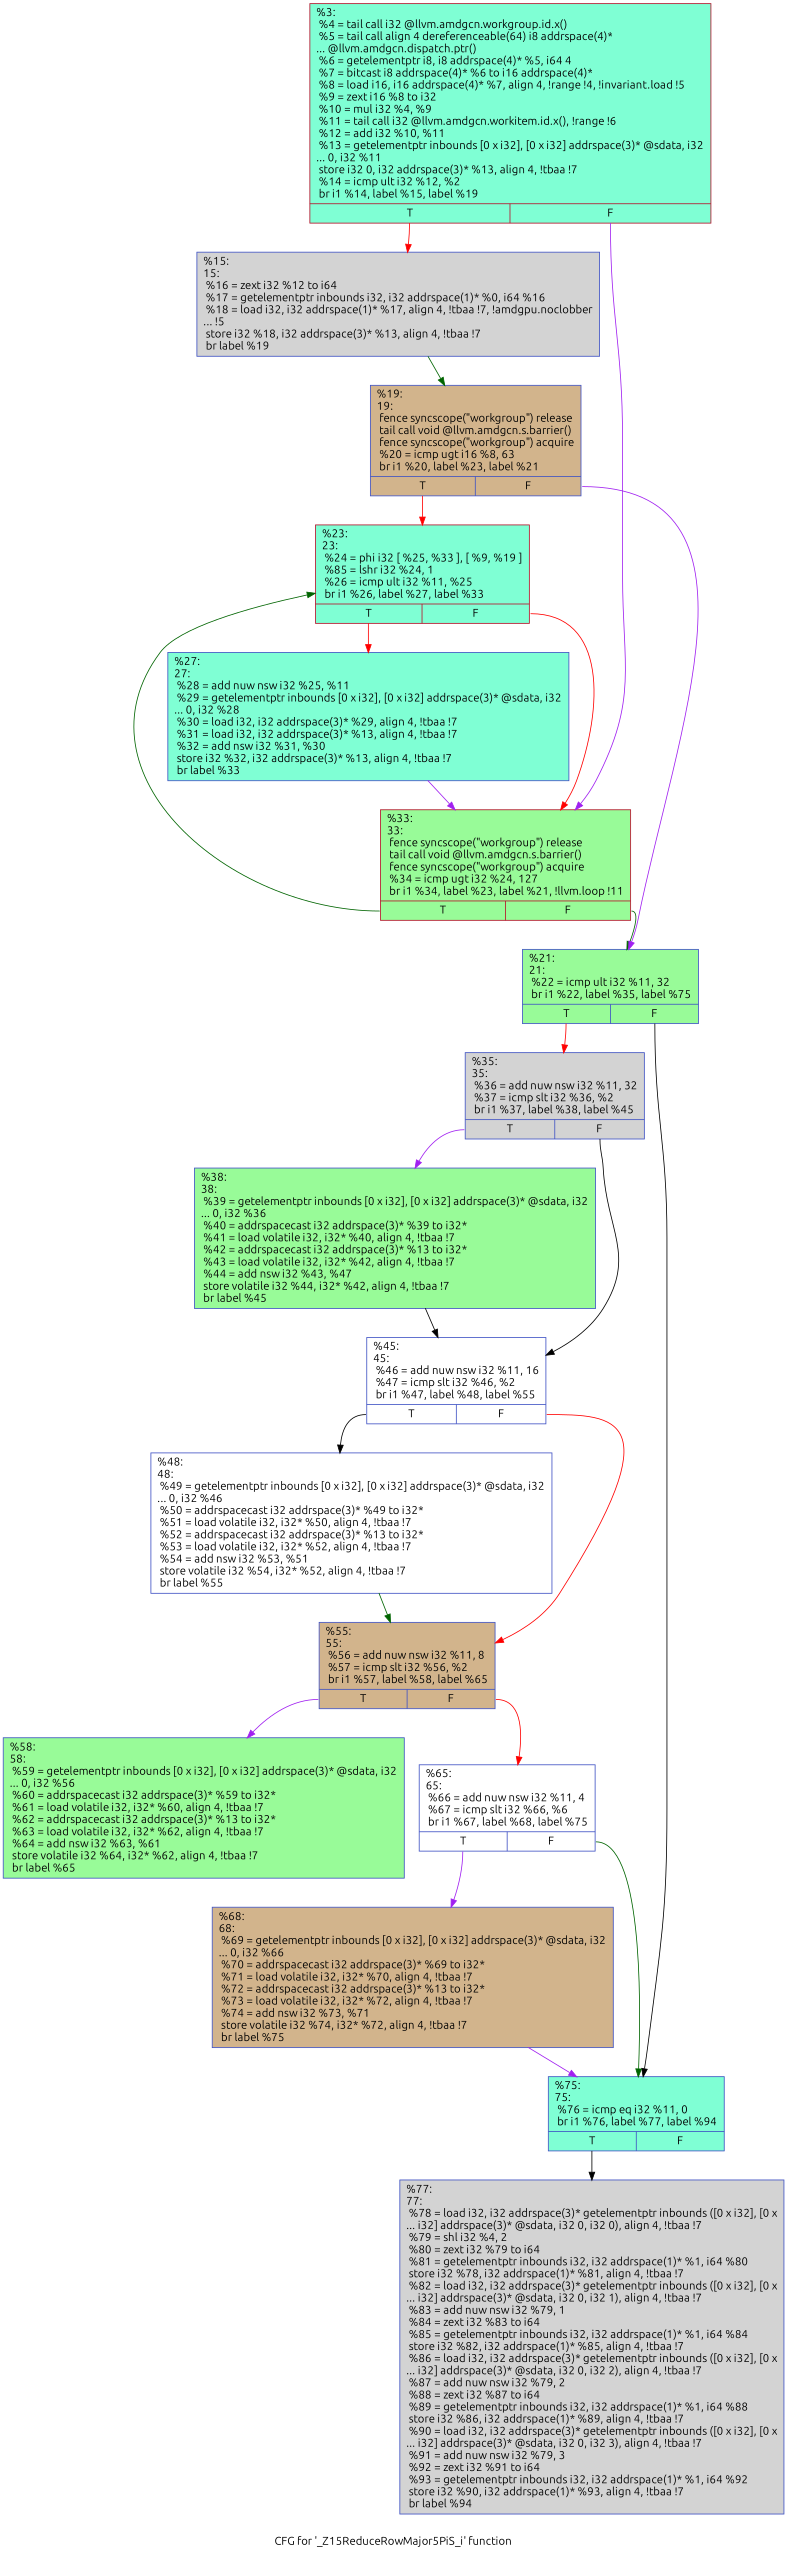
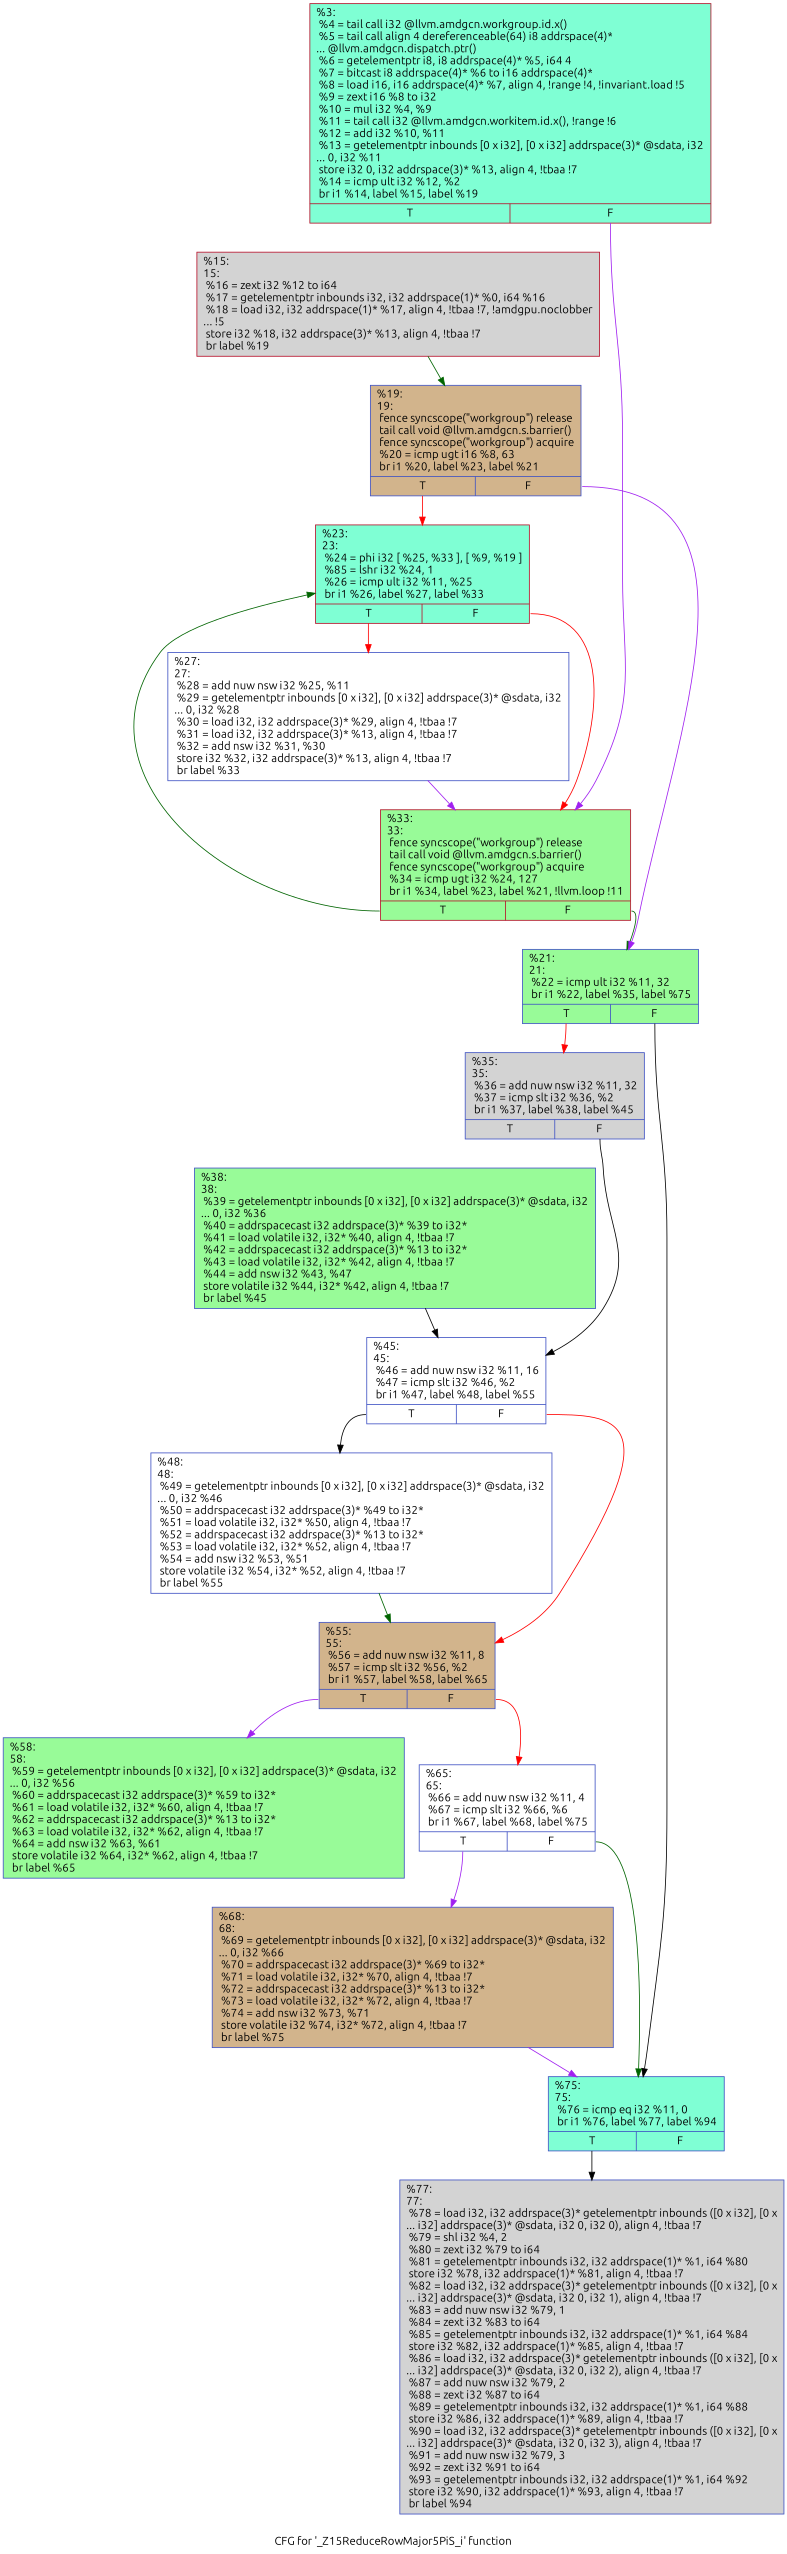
edge "%3:" -> "%15:": removed
node "%15:": color #3d50c3ff -> #b70d28ff
node "%27:": fillcolor aquamarine -> white
edge "%35:" -> "%38:": removed
